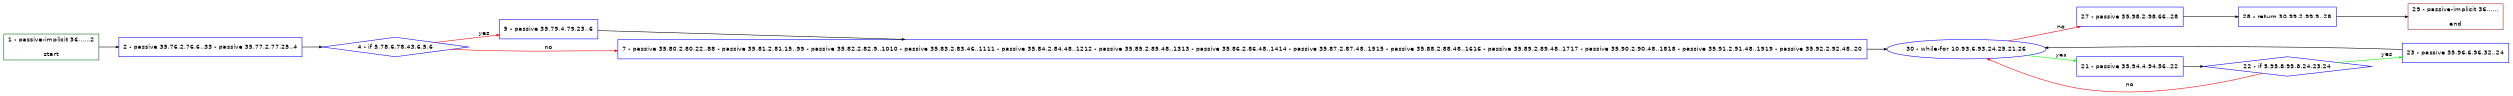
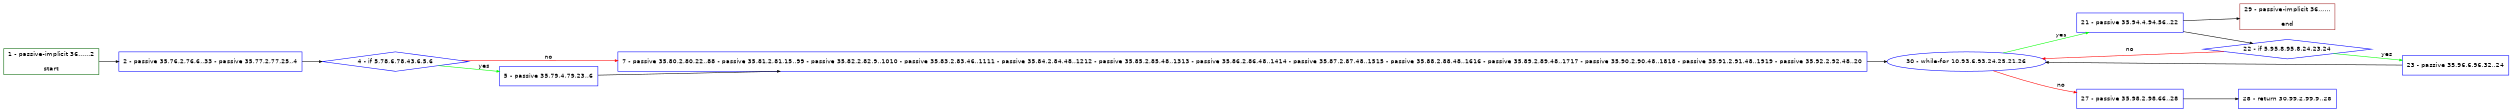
edge "28 - return 30,99,2,99,9,,28" -> "29 - passive-implicit 36,,,,,, end": now "21 - passive 35,94,4,94,56,,22" -> "29 - passive-implicit 36,,,,,, end"
edge "4 - if 5,78,6,78,43,6,5,6" -> "5 - passive 35,79,4,79,23,,6": color #ff0000 -> #00ff00
